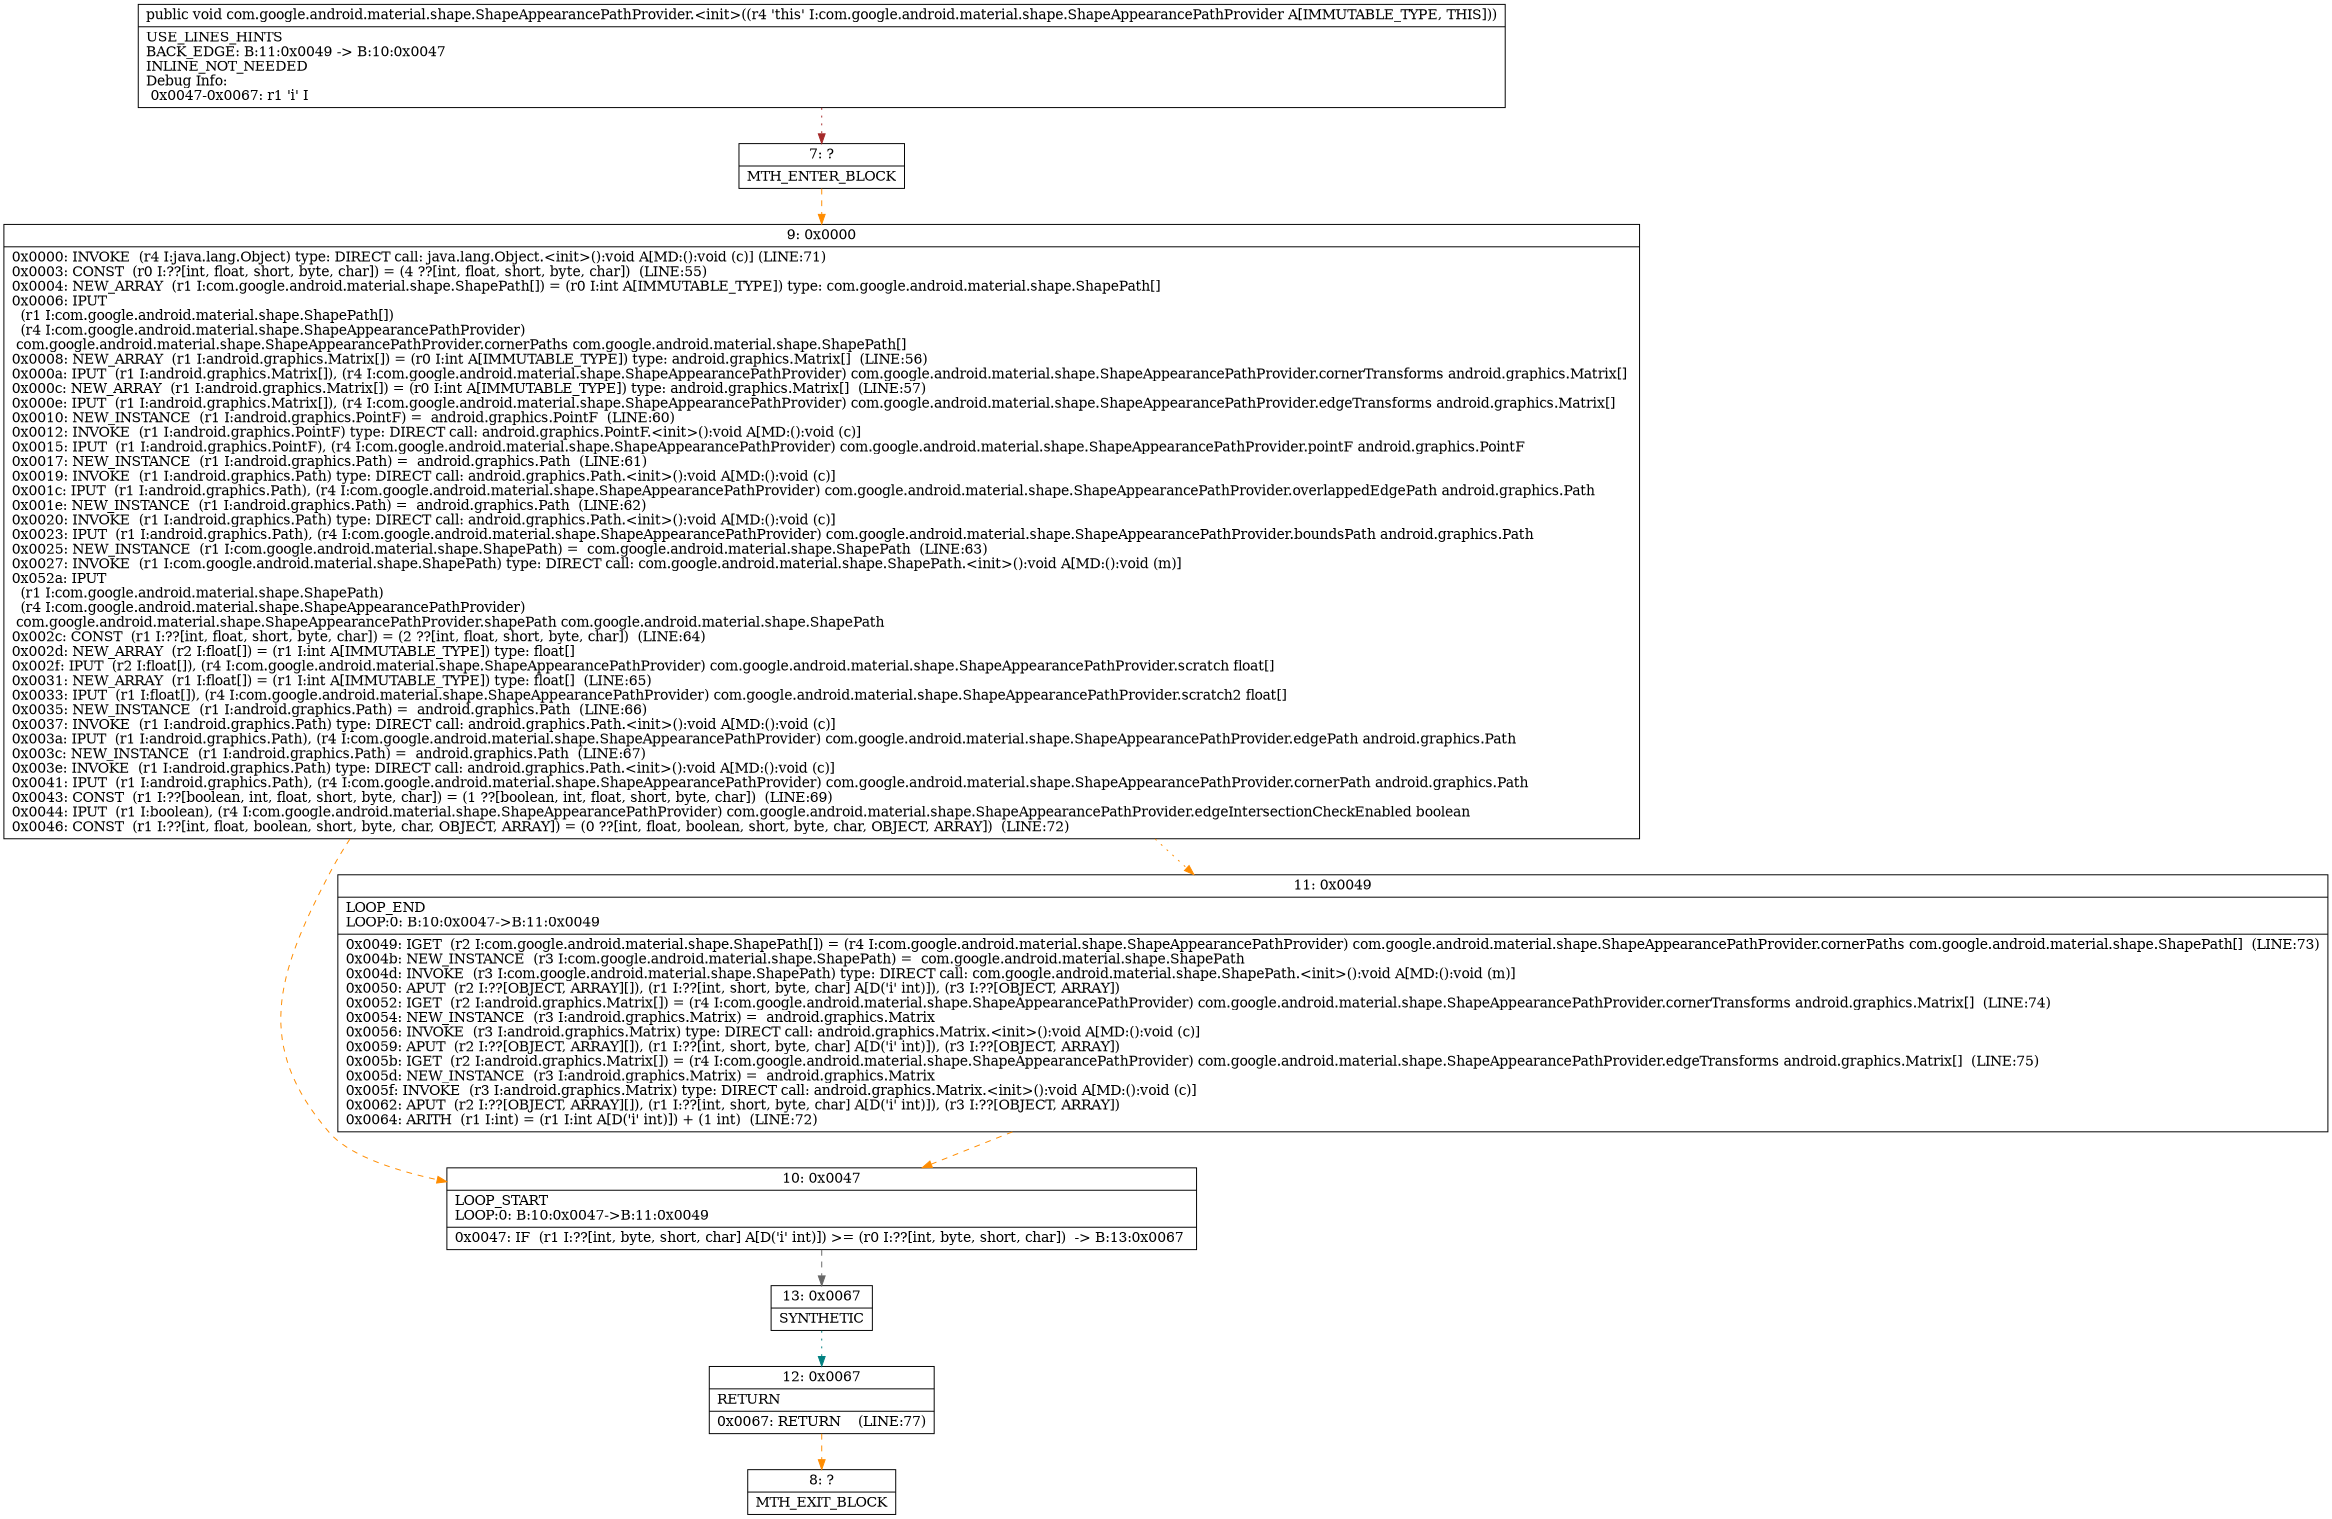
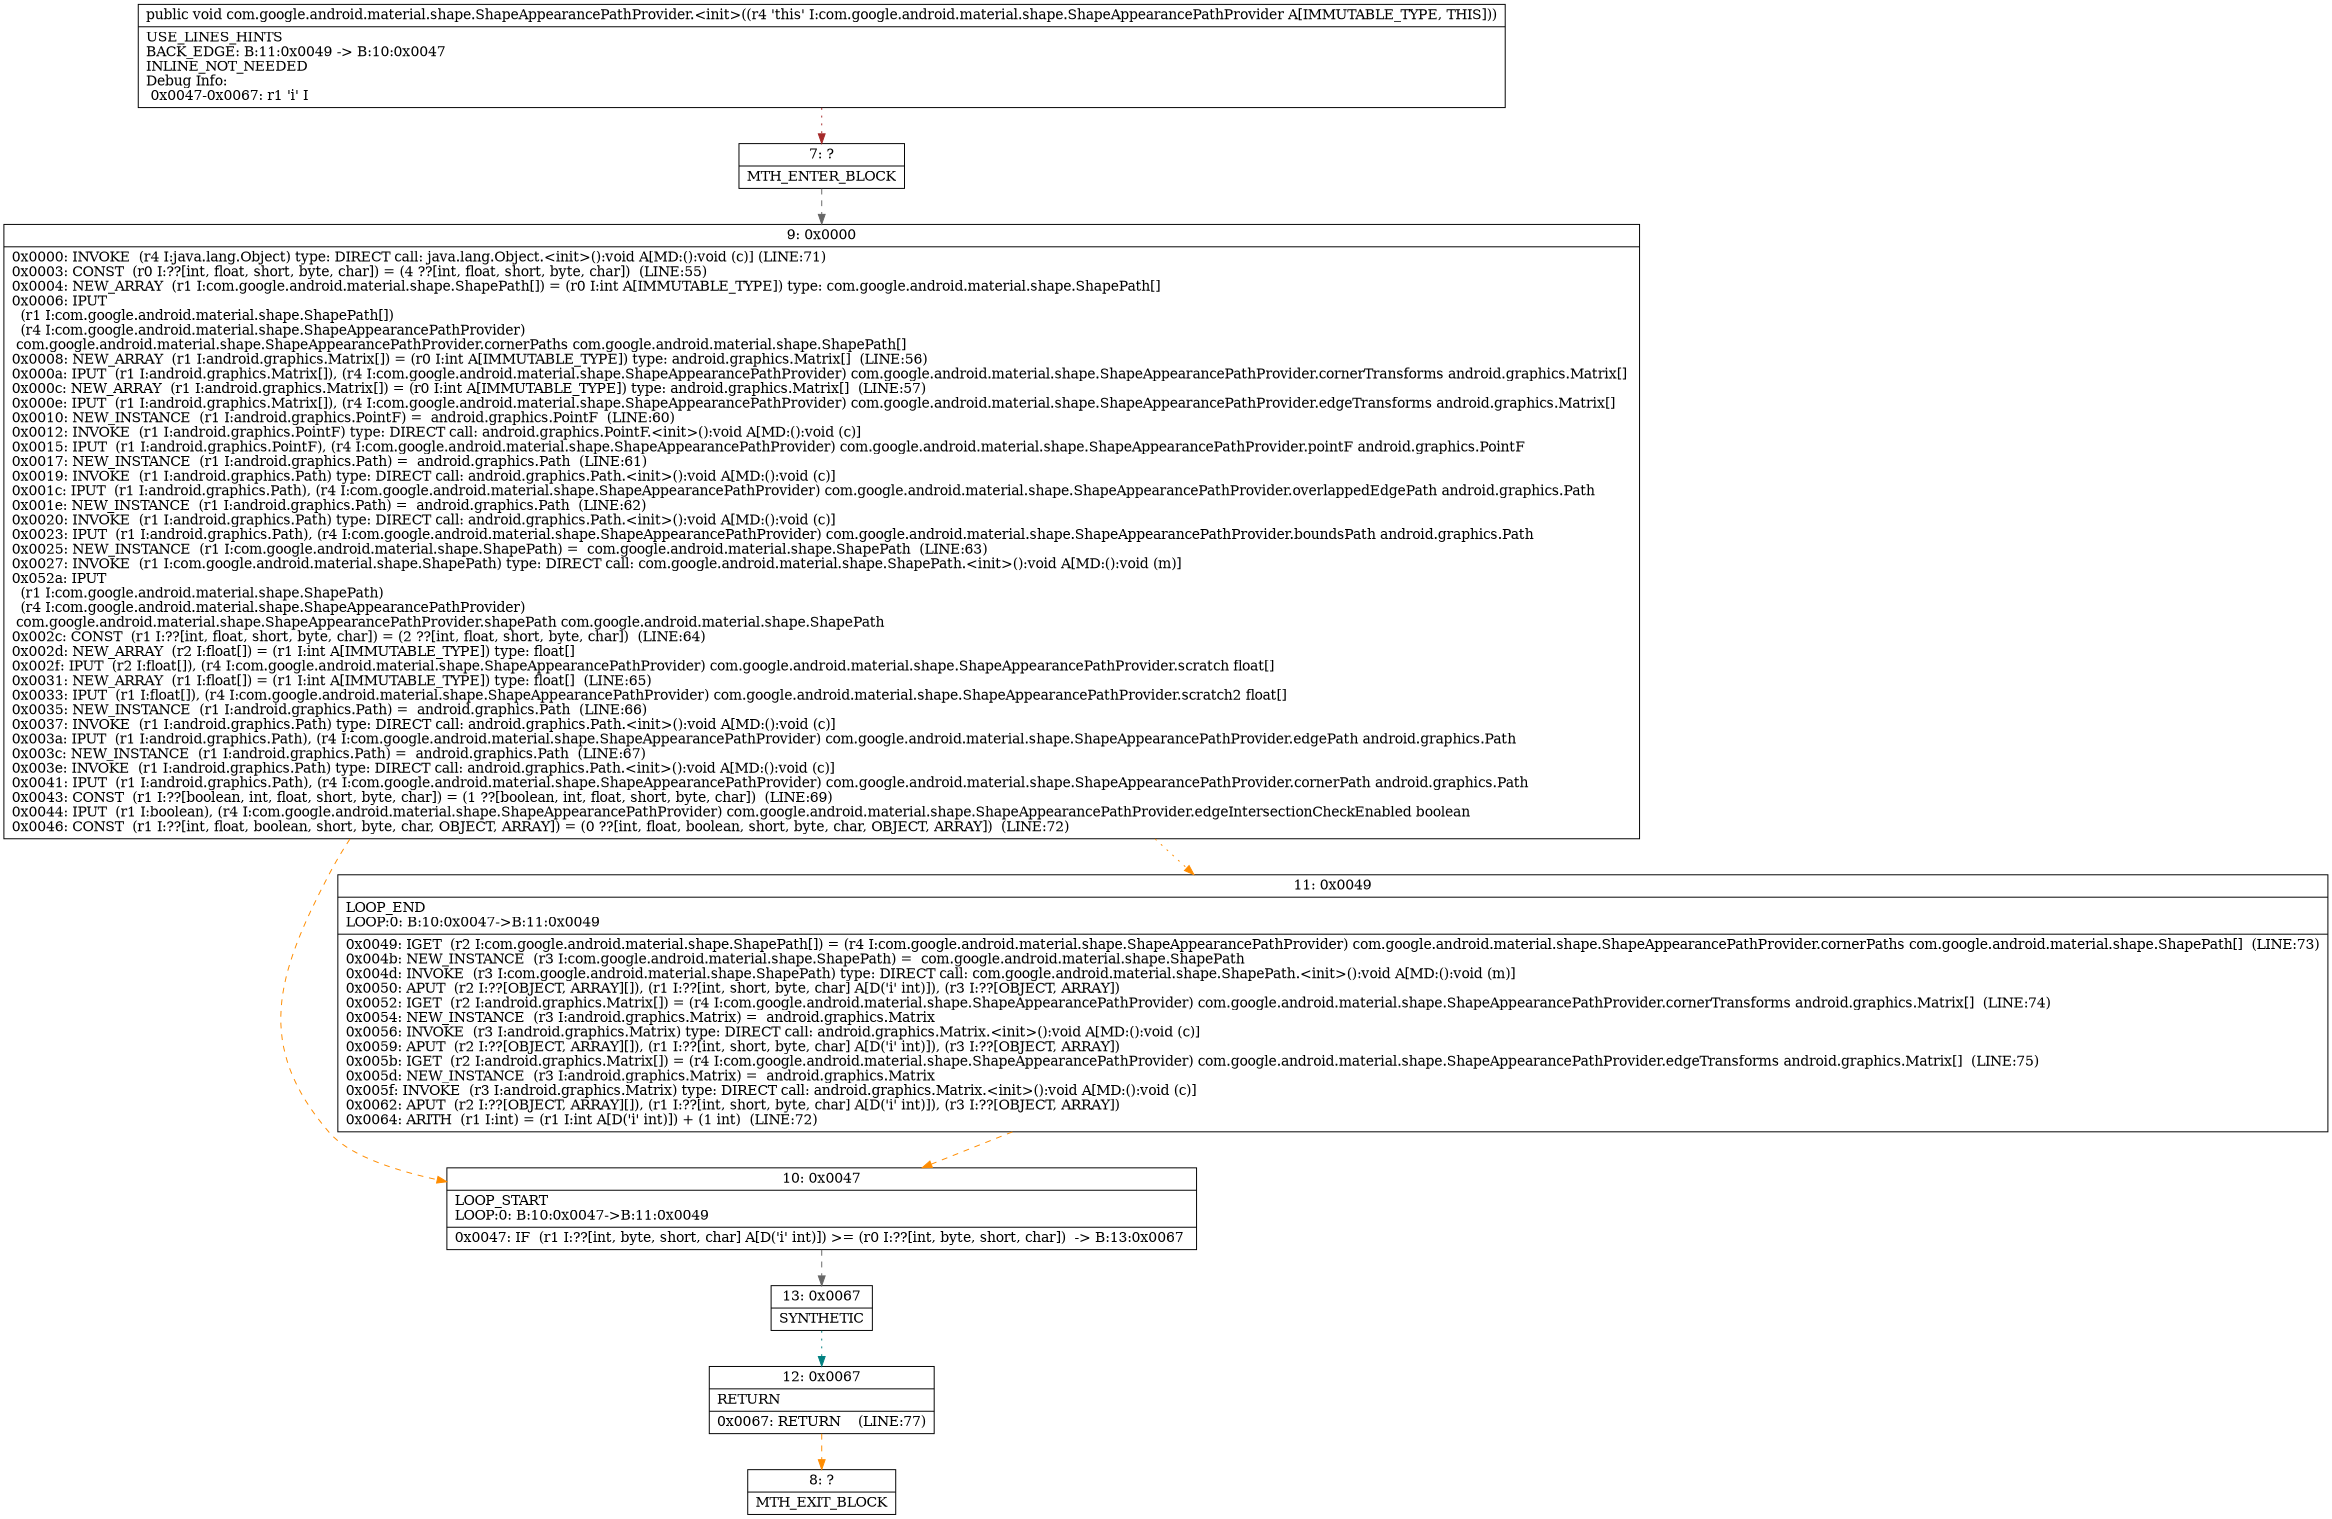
edge "7: ?" -> "9: 0x0000": color darkorange -> gray40
